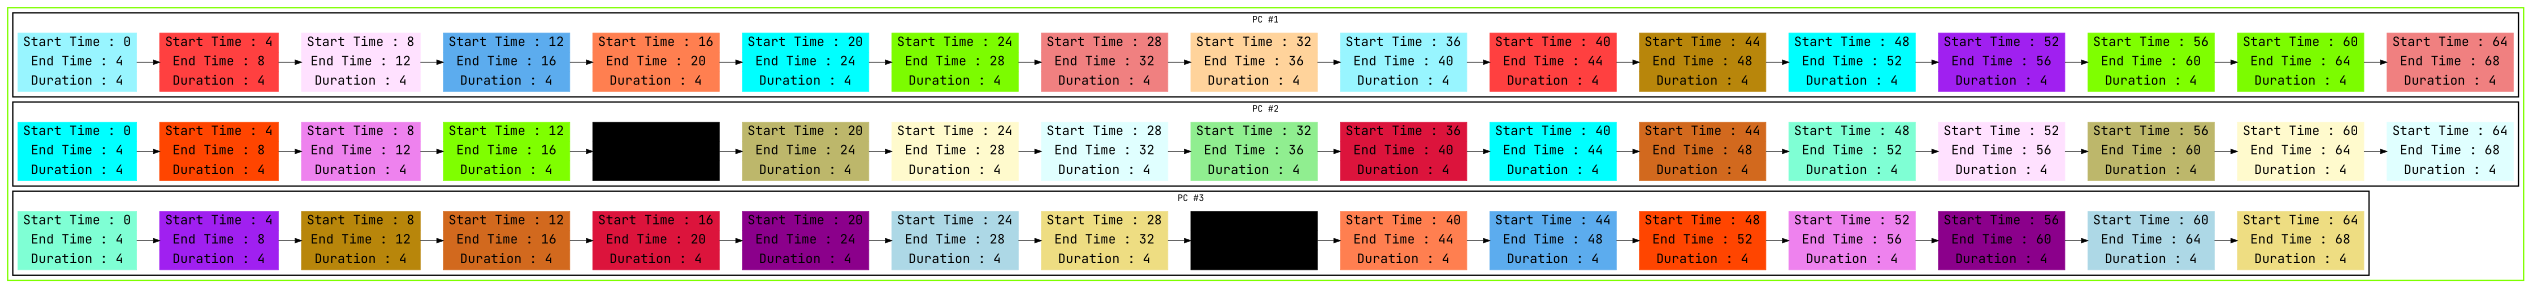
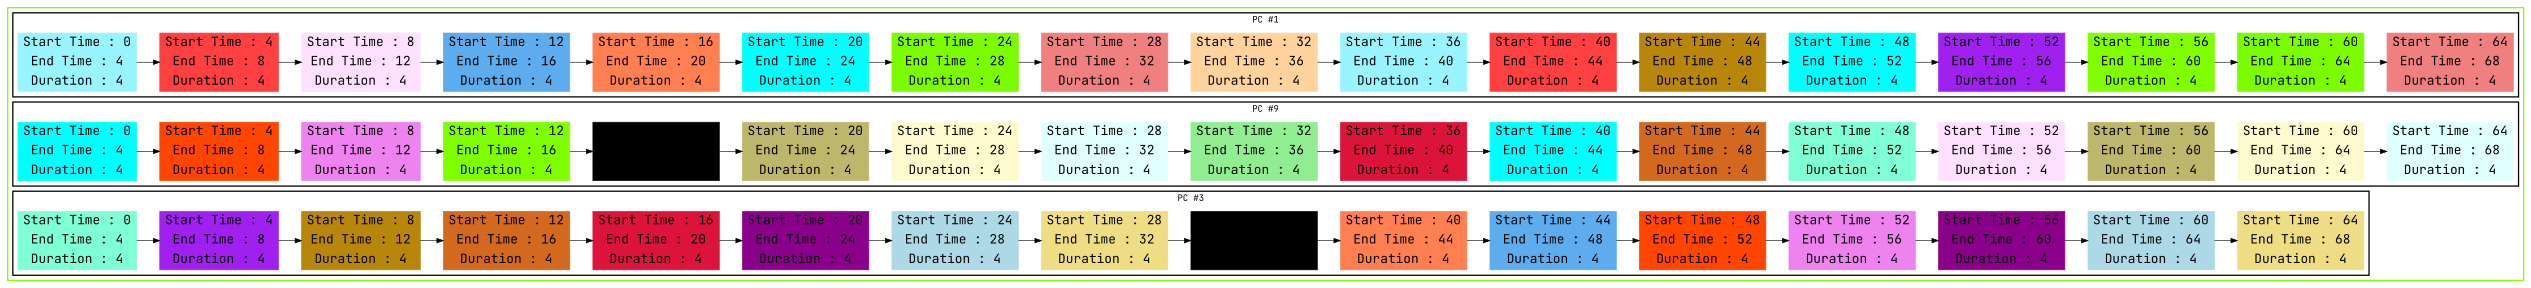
cluster "PC #2": label "PC #2" -> "PC #9"
